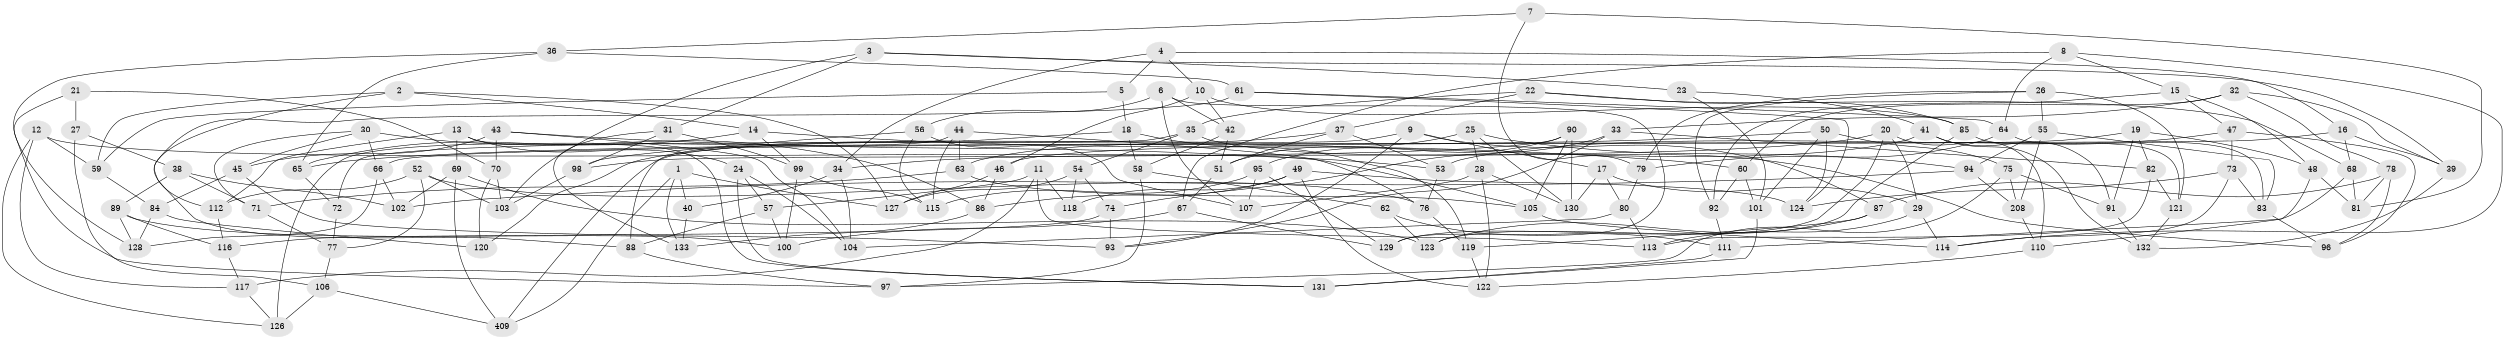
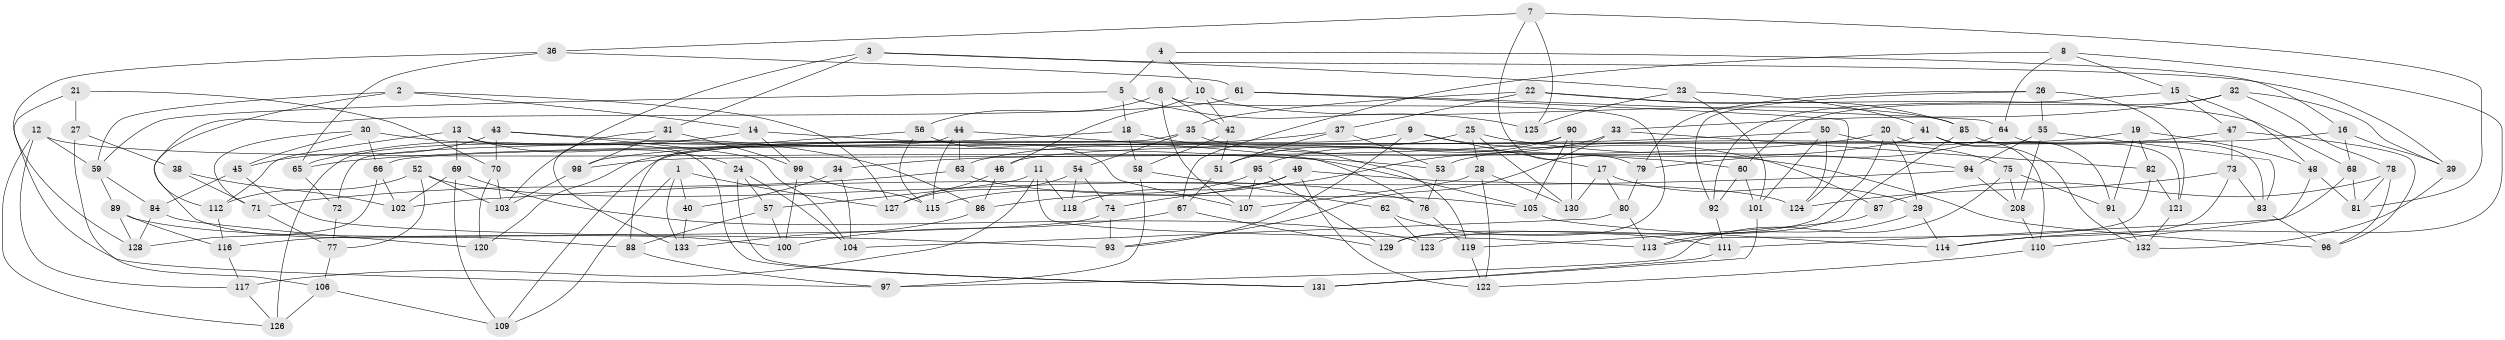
edge "4" -- "34": removed
node "125": added
edge "38" -- "89": now "59" -- "89"
edge "87" -- "123": removed
node "409": label "409" -> "109"
